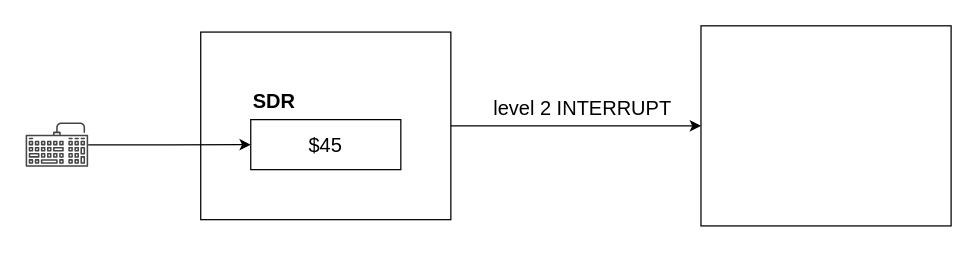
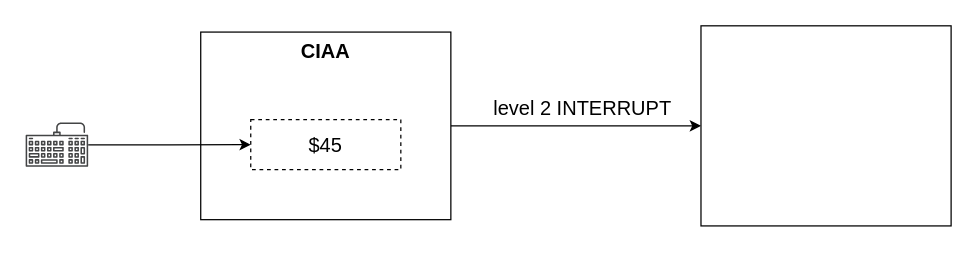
node "CIAA": added
node "SDR": removed
node "$45": style solid -> dashed
